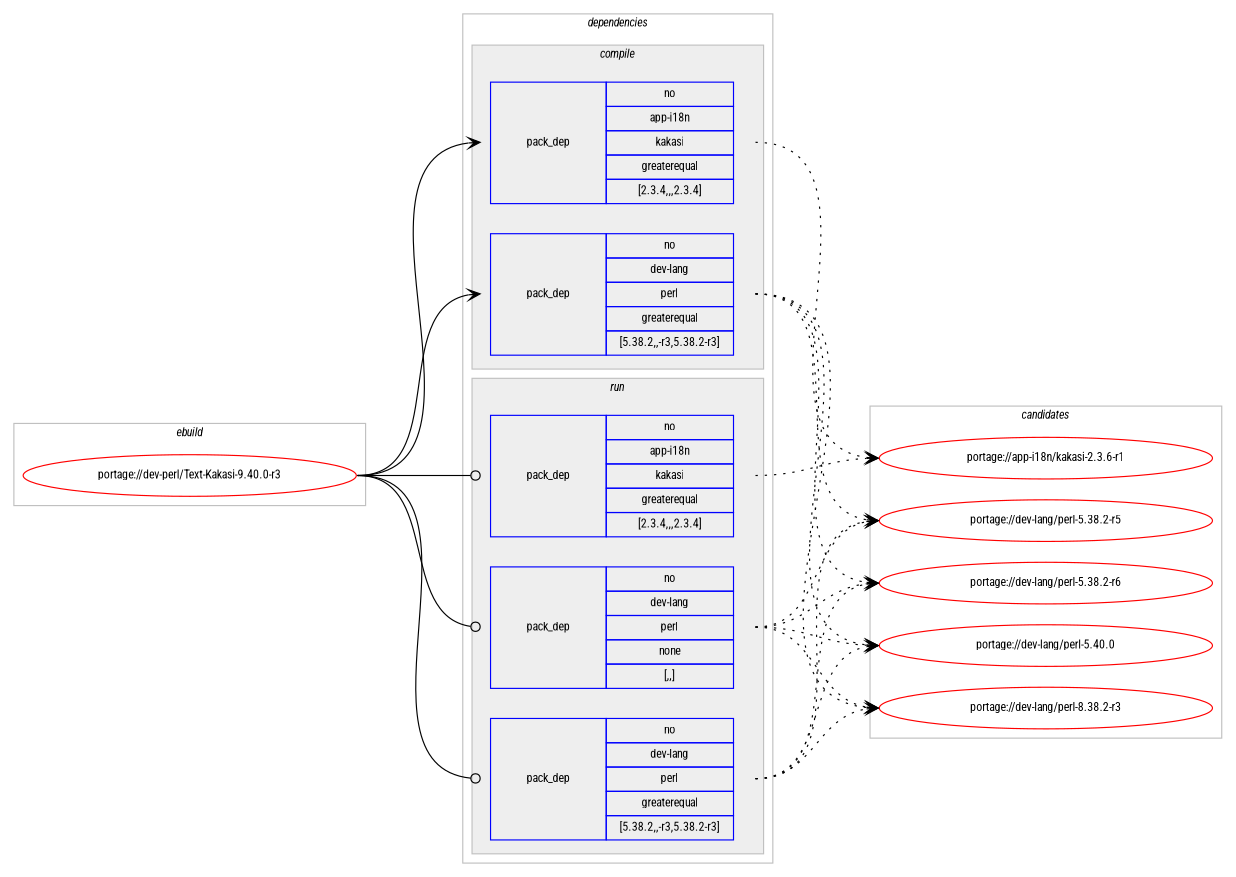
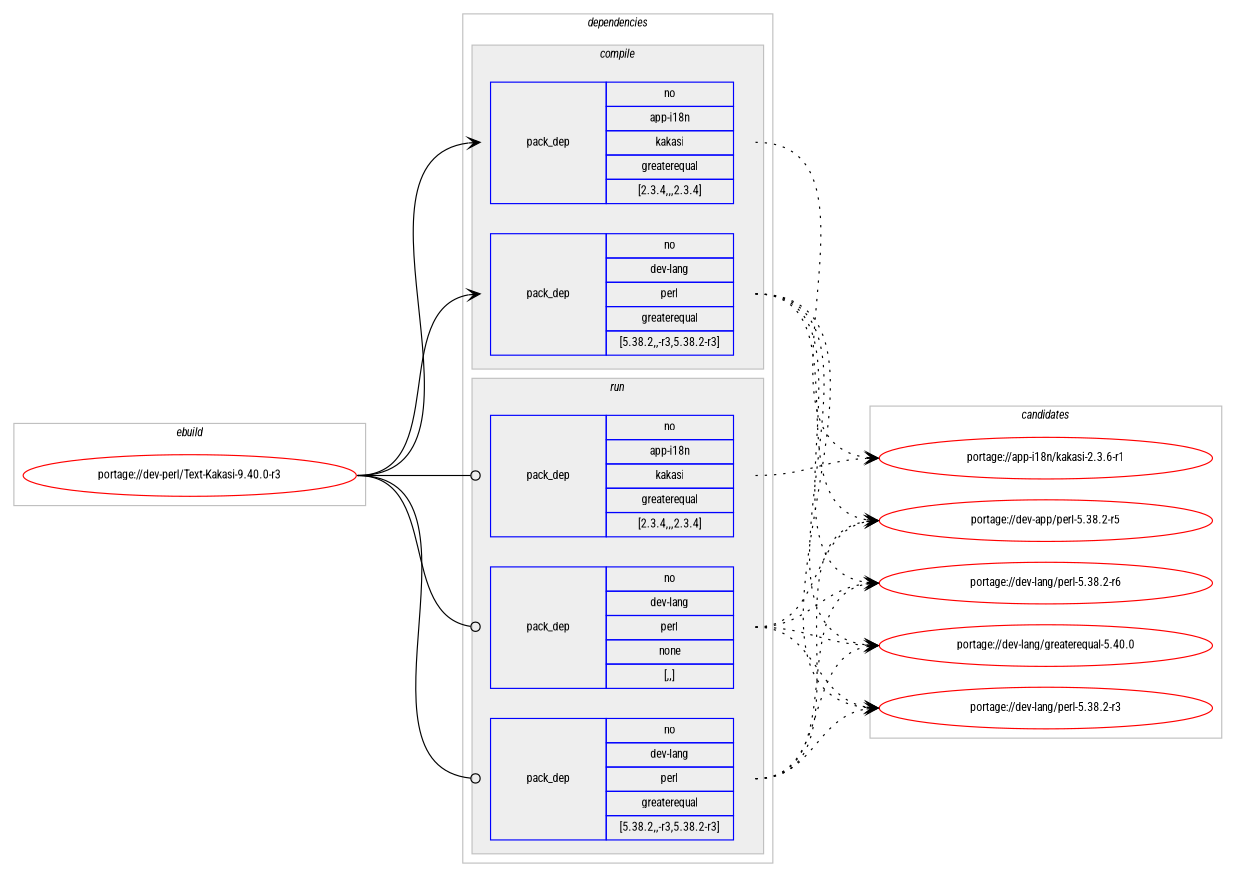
node "portage://dev-lang/perl-5.38.2-r5": label "portage://dev-lang/perl-5.38.2-r5" -> "portage://dev-app/perl-5.38.2-r5"
node "portage://dev-lang/perl-5.40.0": label "portage://dev-lang/perl-5.40.0" -> "portage://dev-lang/greaterequal-5.40.0"
node "portage://dev-lang/perl-8.38.2-r3": label "portage://dev-lang/perl-8.38.2-r3" -> "portage://dev-lang/perl-5.38.2-r3"
